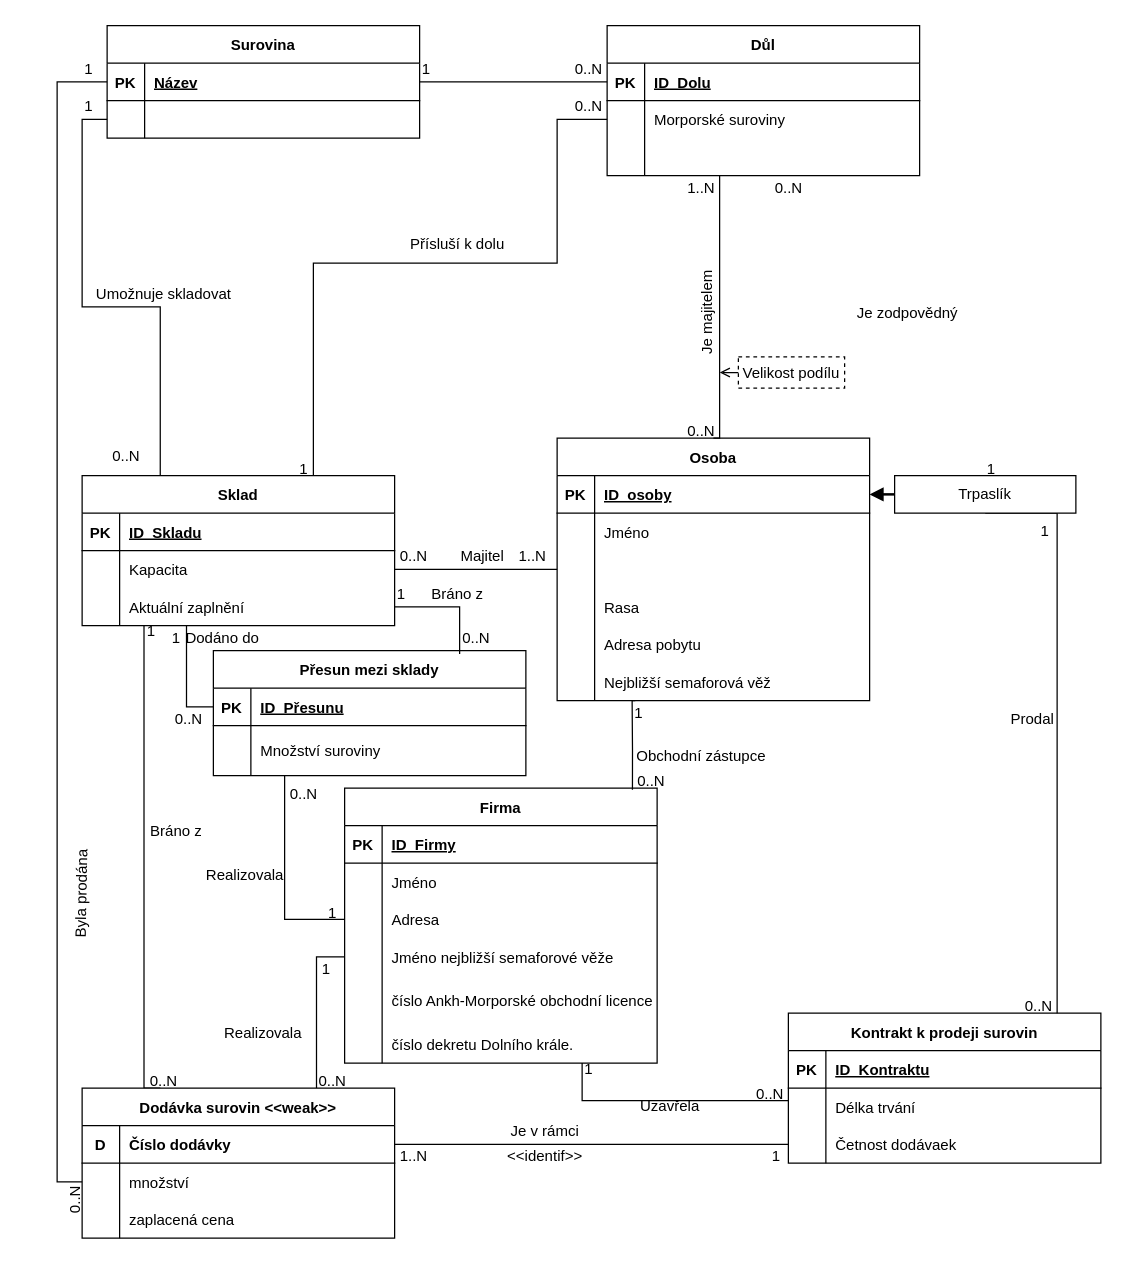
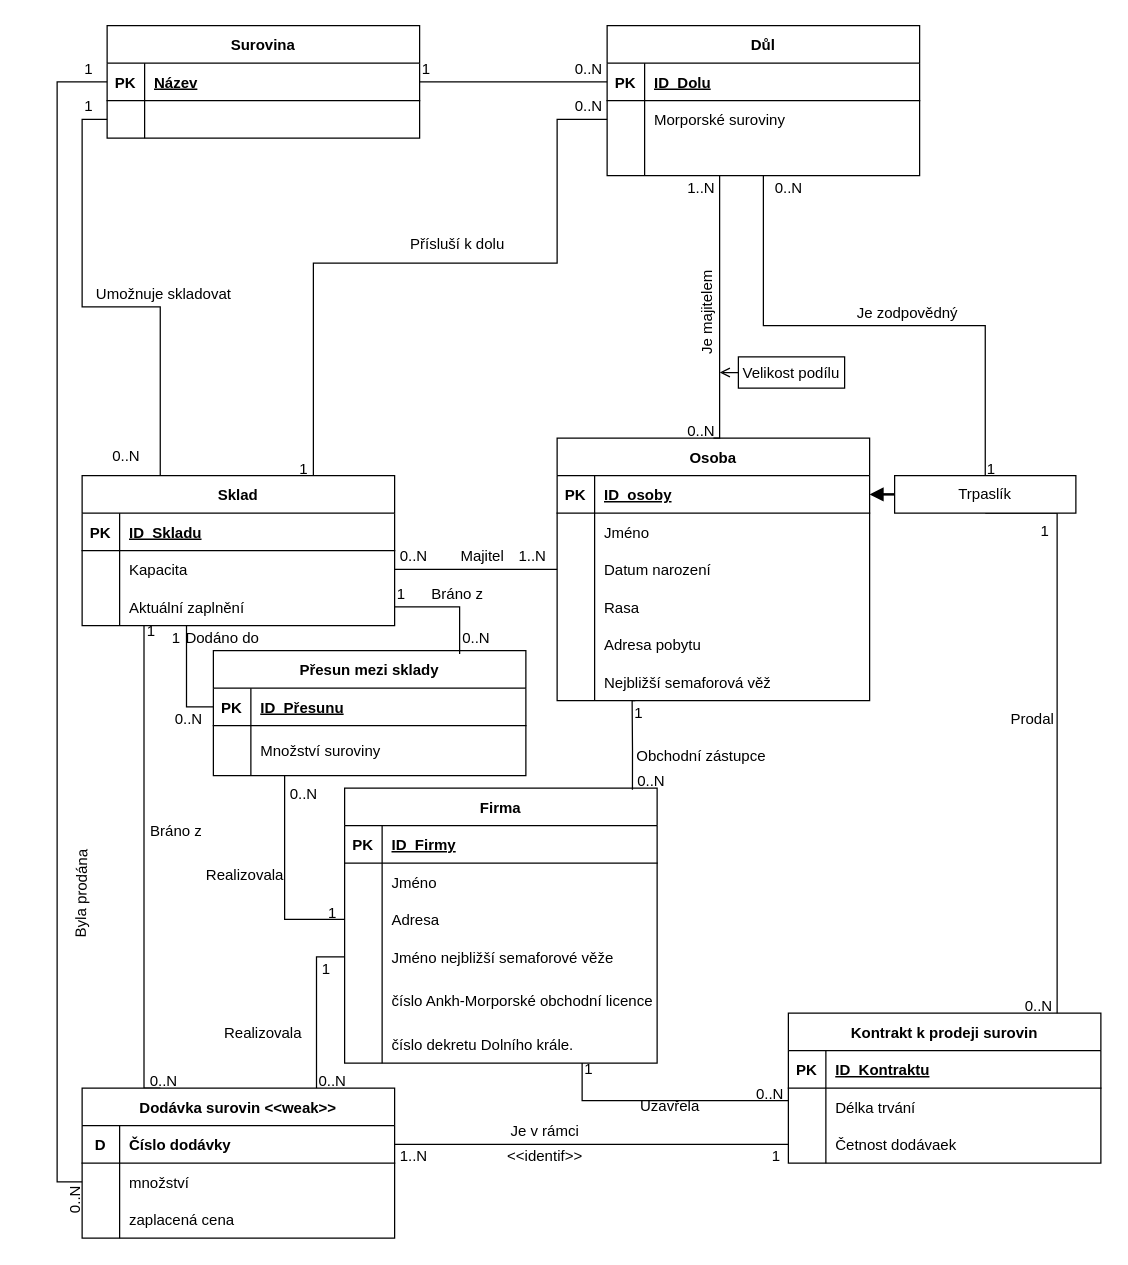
edge "Důl" -- "Trpaslík": added
node "Velikost podílu": style dashed -> solid
node "Datum narození": added
